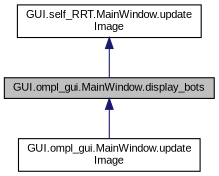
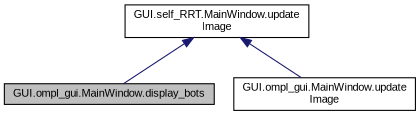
edge "GUI.ompl_gui.MainWindow.update Image" -> "GUI.ompl_gui.MainWindow.display_bots": now "GUI.ompl_gui.MainWindow.update Image" -> "GUI.self_RRT.MainWindow.update Image"
